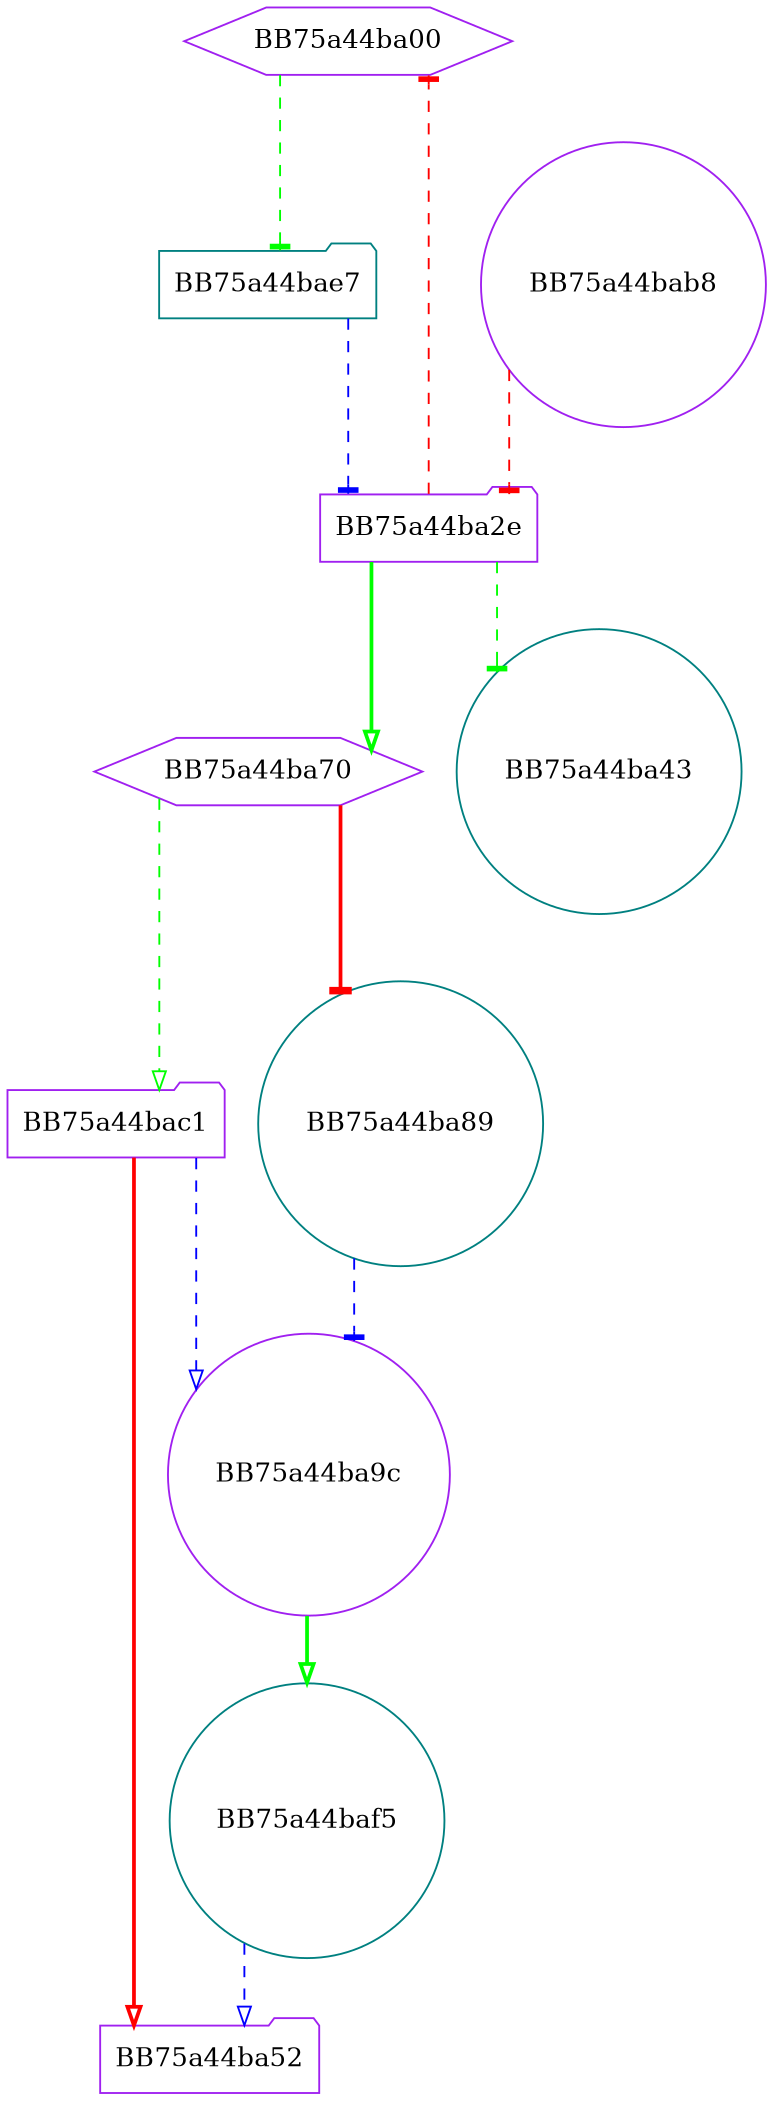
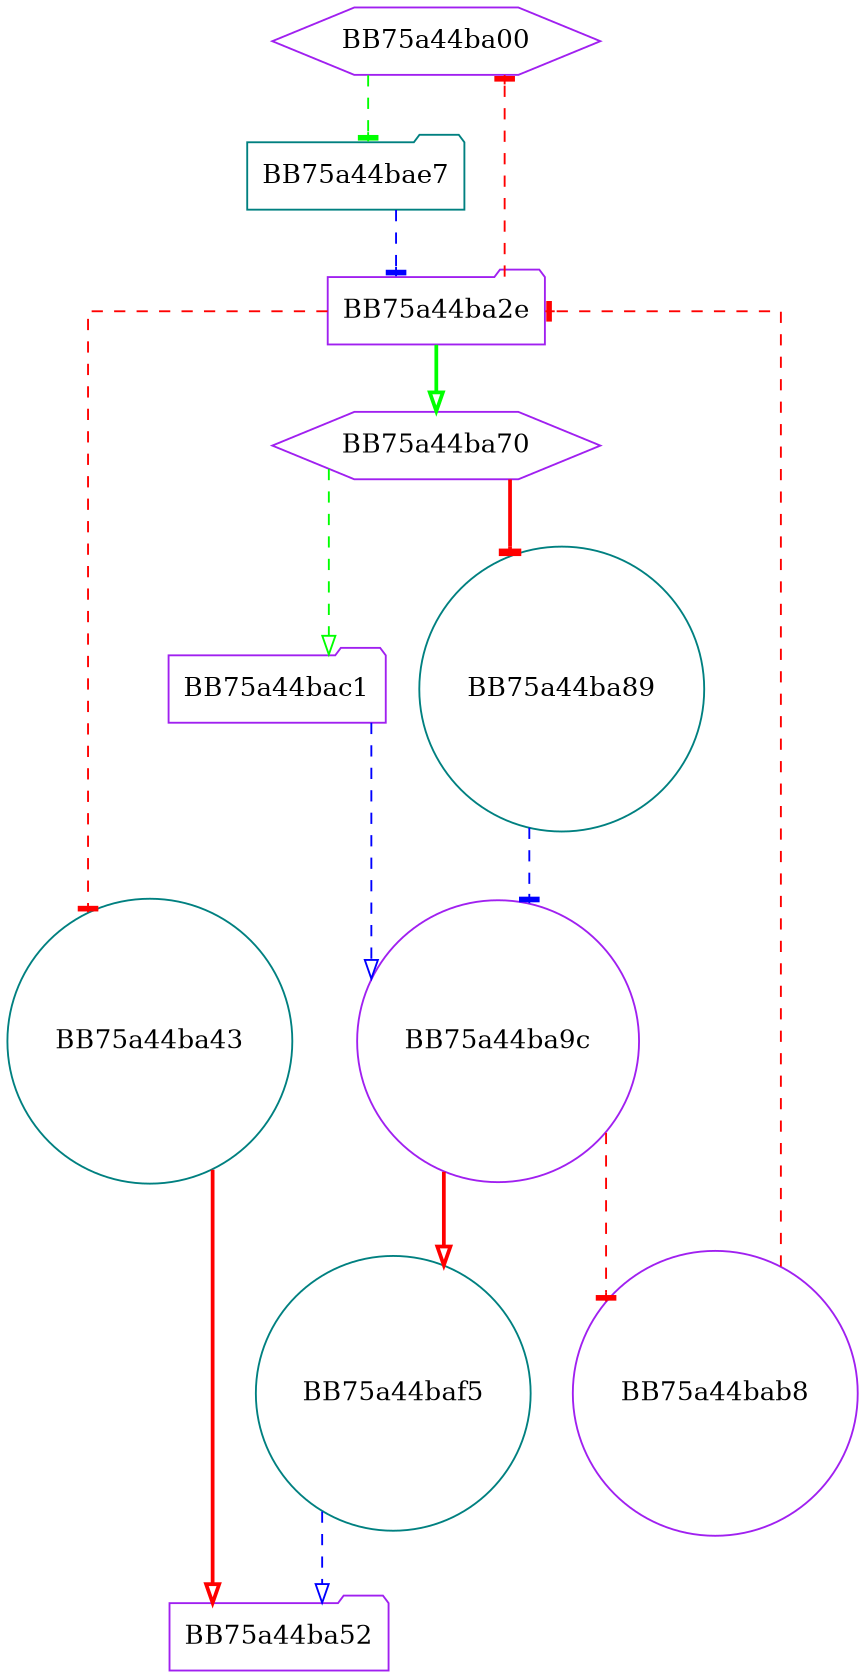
edge "BB75a44ba2e" -> "BB75a44ba43": color green -> red
edge "BB75a44ba9c" -> "BB75a44bab8": added
edge "BB75a44bac1" -> "BB75a44ba52": now "BB75a44ba43" -> "BB75a44ba52"
edge "BB75a44ba9c" -> "BB75a44baf5": color green -> red
